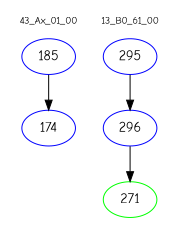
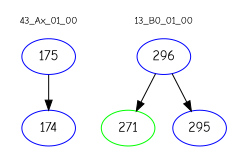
cluster "13_B0_61_00": label "13_B0_61_00" -> "13_B0_01_00"
node "185": label "185" -> "175"
edge "295" -> "296": reversed
